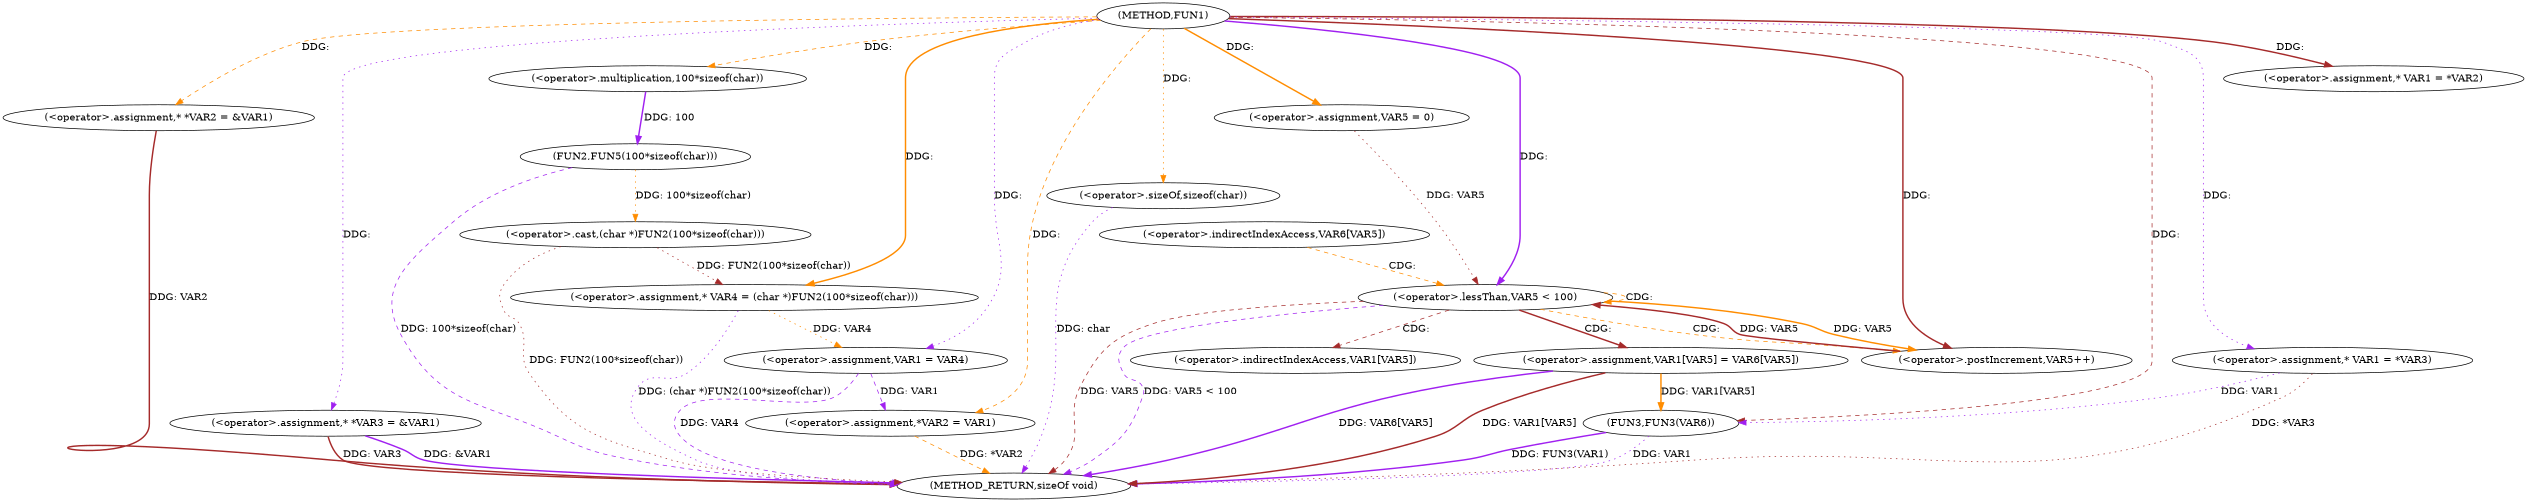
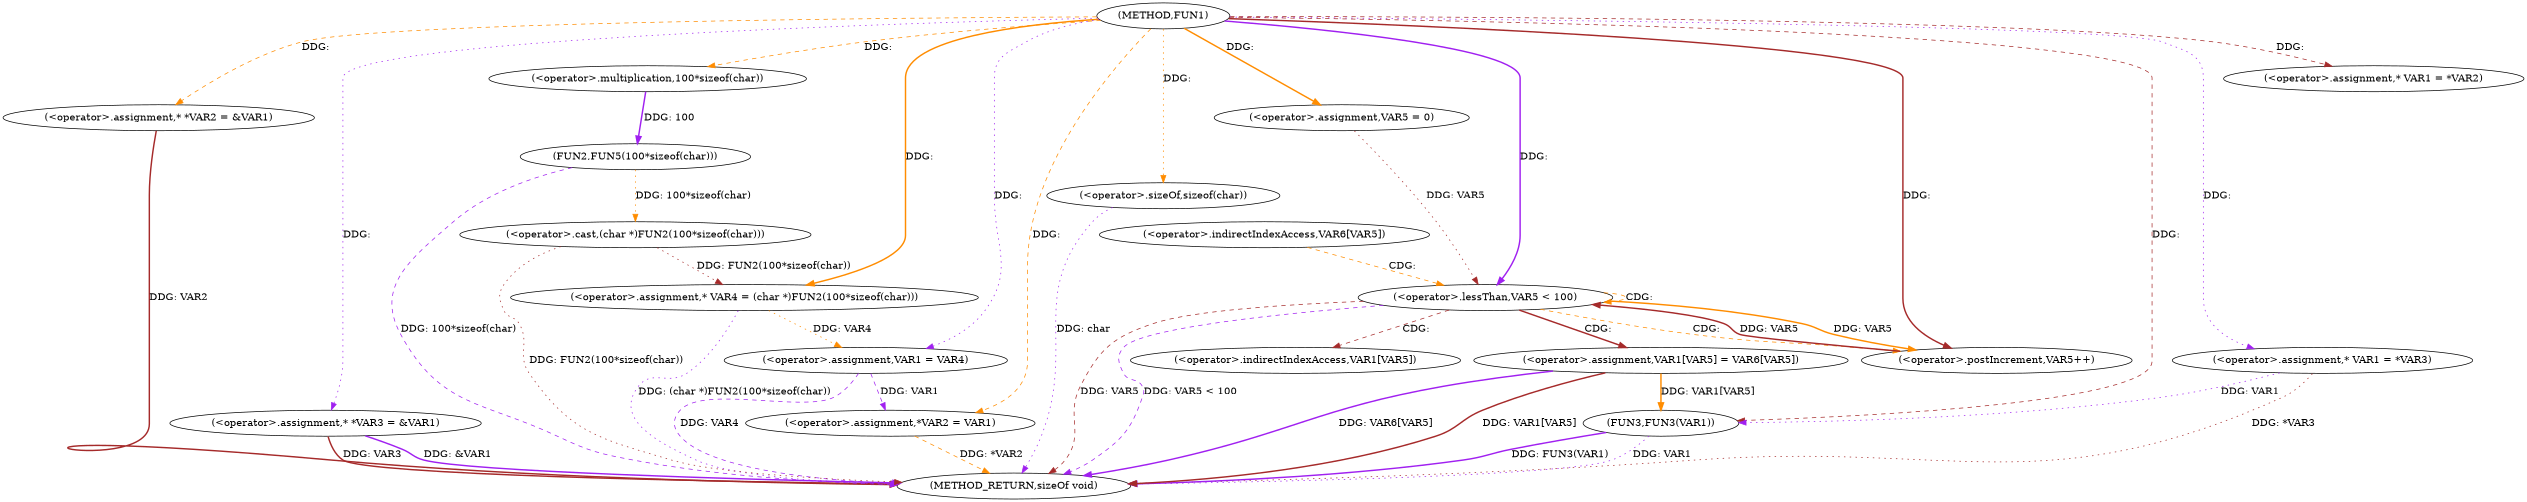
edge "(METHOD,FUN1)" -> "(<operator>.assignment,* VAR1 = *VAR2)": style bold -> dashed
node "(FUN3,FUN3(VAR6))": label "(FUN3,FUN3(VAR6))" -> "(FUN3,FUN3(VAR1))"
